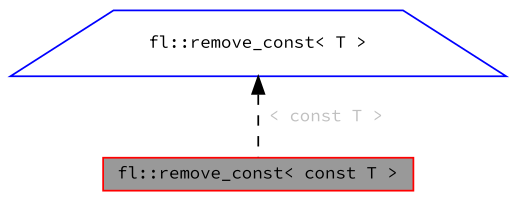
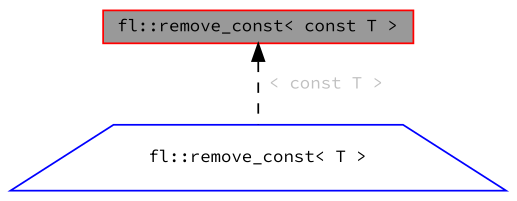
edge "fl::remove_const< const T >" -> "fl::remove_const< T >": reversed
